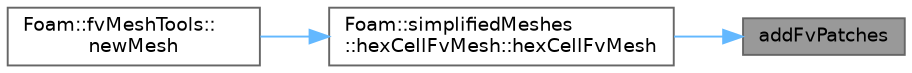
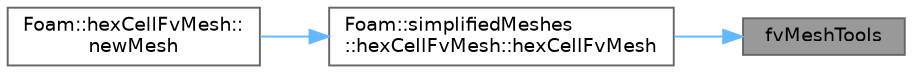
node "Foam::fvMeshTools:: newMesh": label "Foam::fvMeshTools:: newMesh" -> "Foam::hexCellFvMesh:: newMesh"
node "addFvPatches": label "addFvPatches" -> "fvMeshTools"
